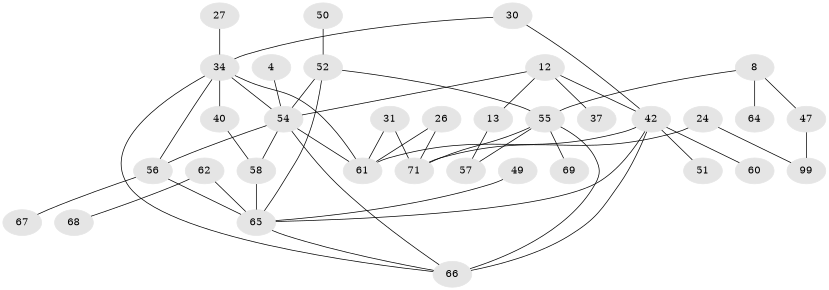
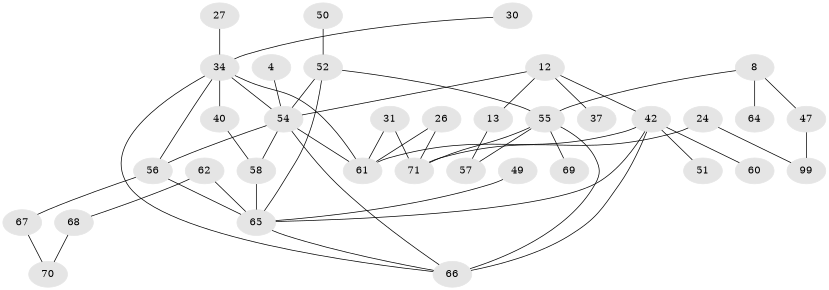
edge "30" -- "42": removed
node "70": added
